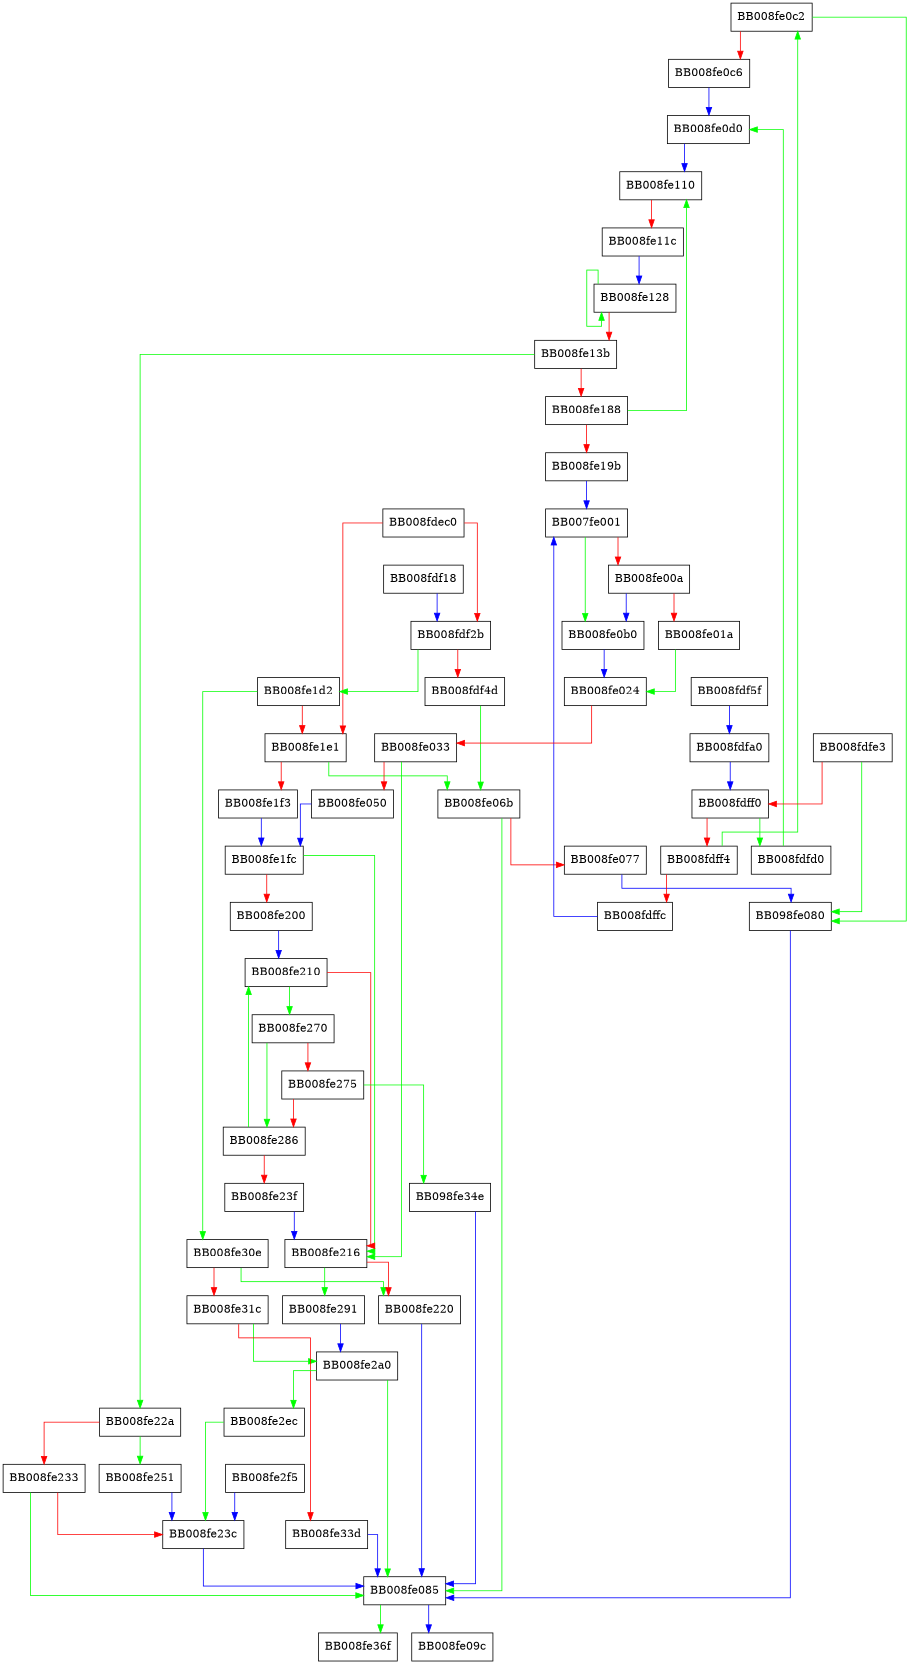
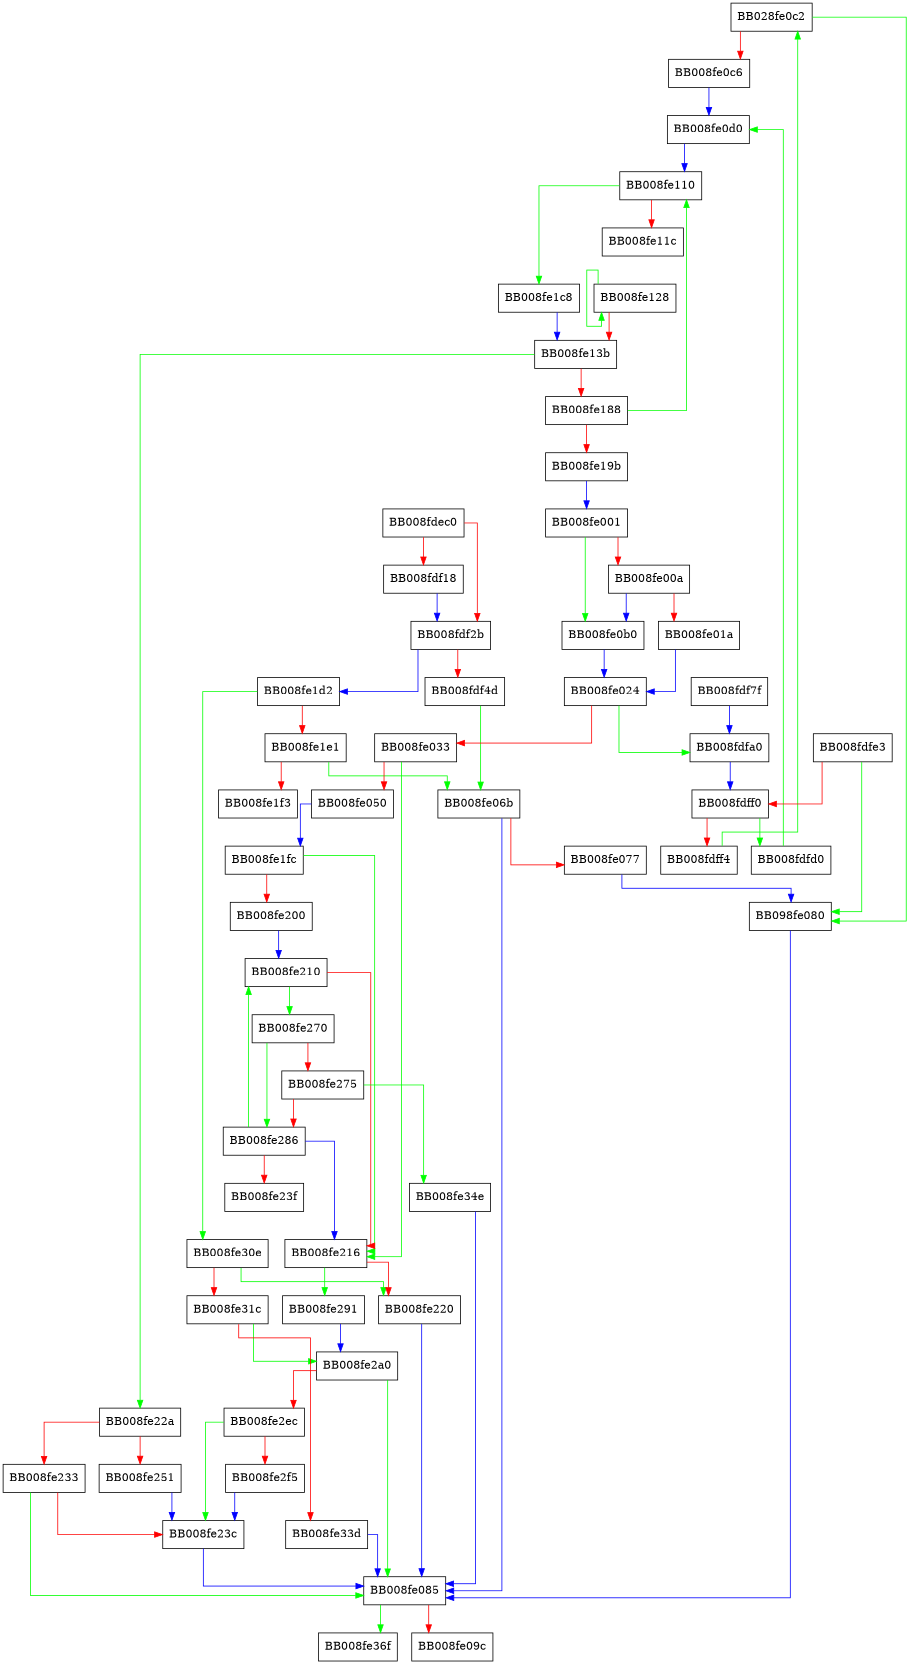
node "BB008fe0c2": label "BB008fe0c2" -> "BB028fe0c2"
edge "BB008fe11c" -> "BB008fe128": removed
node "BB008fe1c8": added
node "BB007fe001": label "BB007fe001" -> "BB008fe001"
edge "BB008fdec0" -> "BB008fe1e1": now "BB008fdec0" -> "BB008fdf18"
edge "BB008fe01a" -> "BB008fe024": color green -> blue
edge "BB008fdf2b" -> "BB008fe1d2": color green -> blue
node "BB008fdf5f": label "BB008fdf5f" -> "BB008fdf7f"
edge "BB008fe024" -> "BB008fdfa0": added
edge "BB008fe1f3" -> "BB008fe1fc": removed
node "BB008fdffc": removed
node "BB098fe34e": label "BB098fe34e" -> "BB008fe34e"
edge "BB008fe23f" -> "BB008fe216": now "BB008fe286" -> "BB008fe216"
edge "BB008fe06b" -> "BB008fe085": color green -> blue
edge "BB008fe2a0" -> "BB008fe2ec": color green -> red
edge "BB008fe22a" -> "BB008fe251": color green -> red
edge "BB008fe2ec" -> "BB008fe2f5": added
edge "BB008fe085" -> "BB008fe09c": color blue -> red
